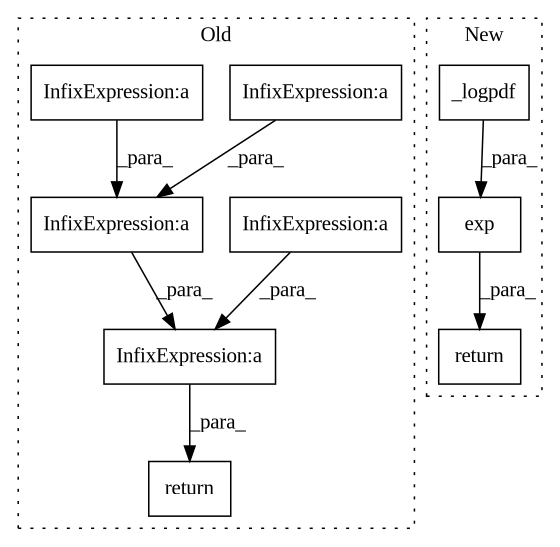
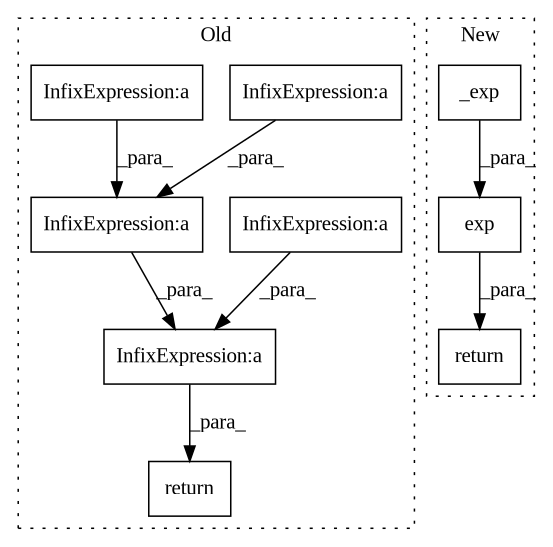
node "_logpdf": label "_logpdf" -> "_exp"
